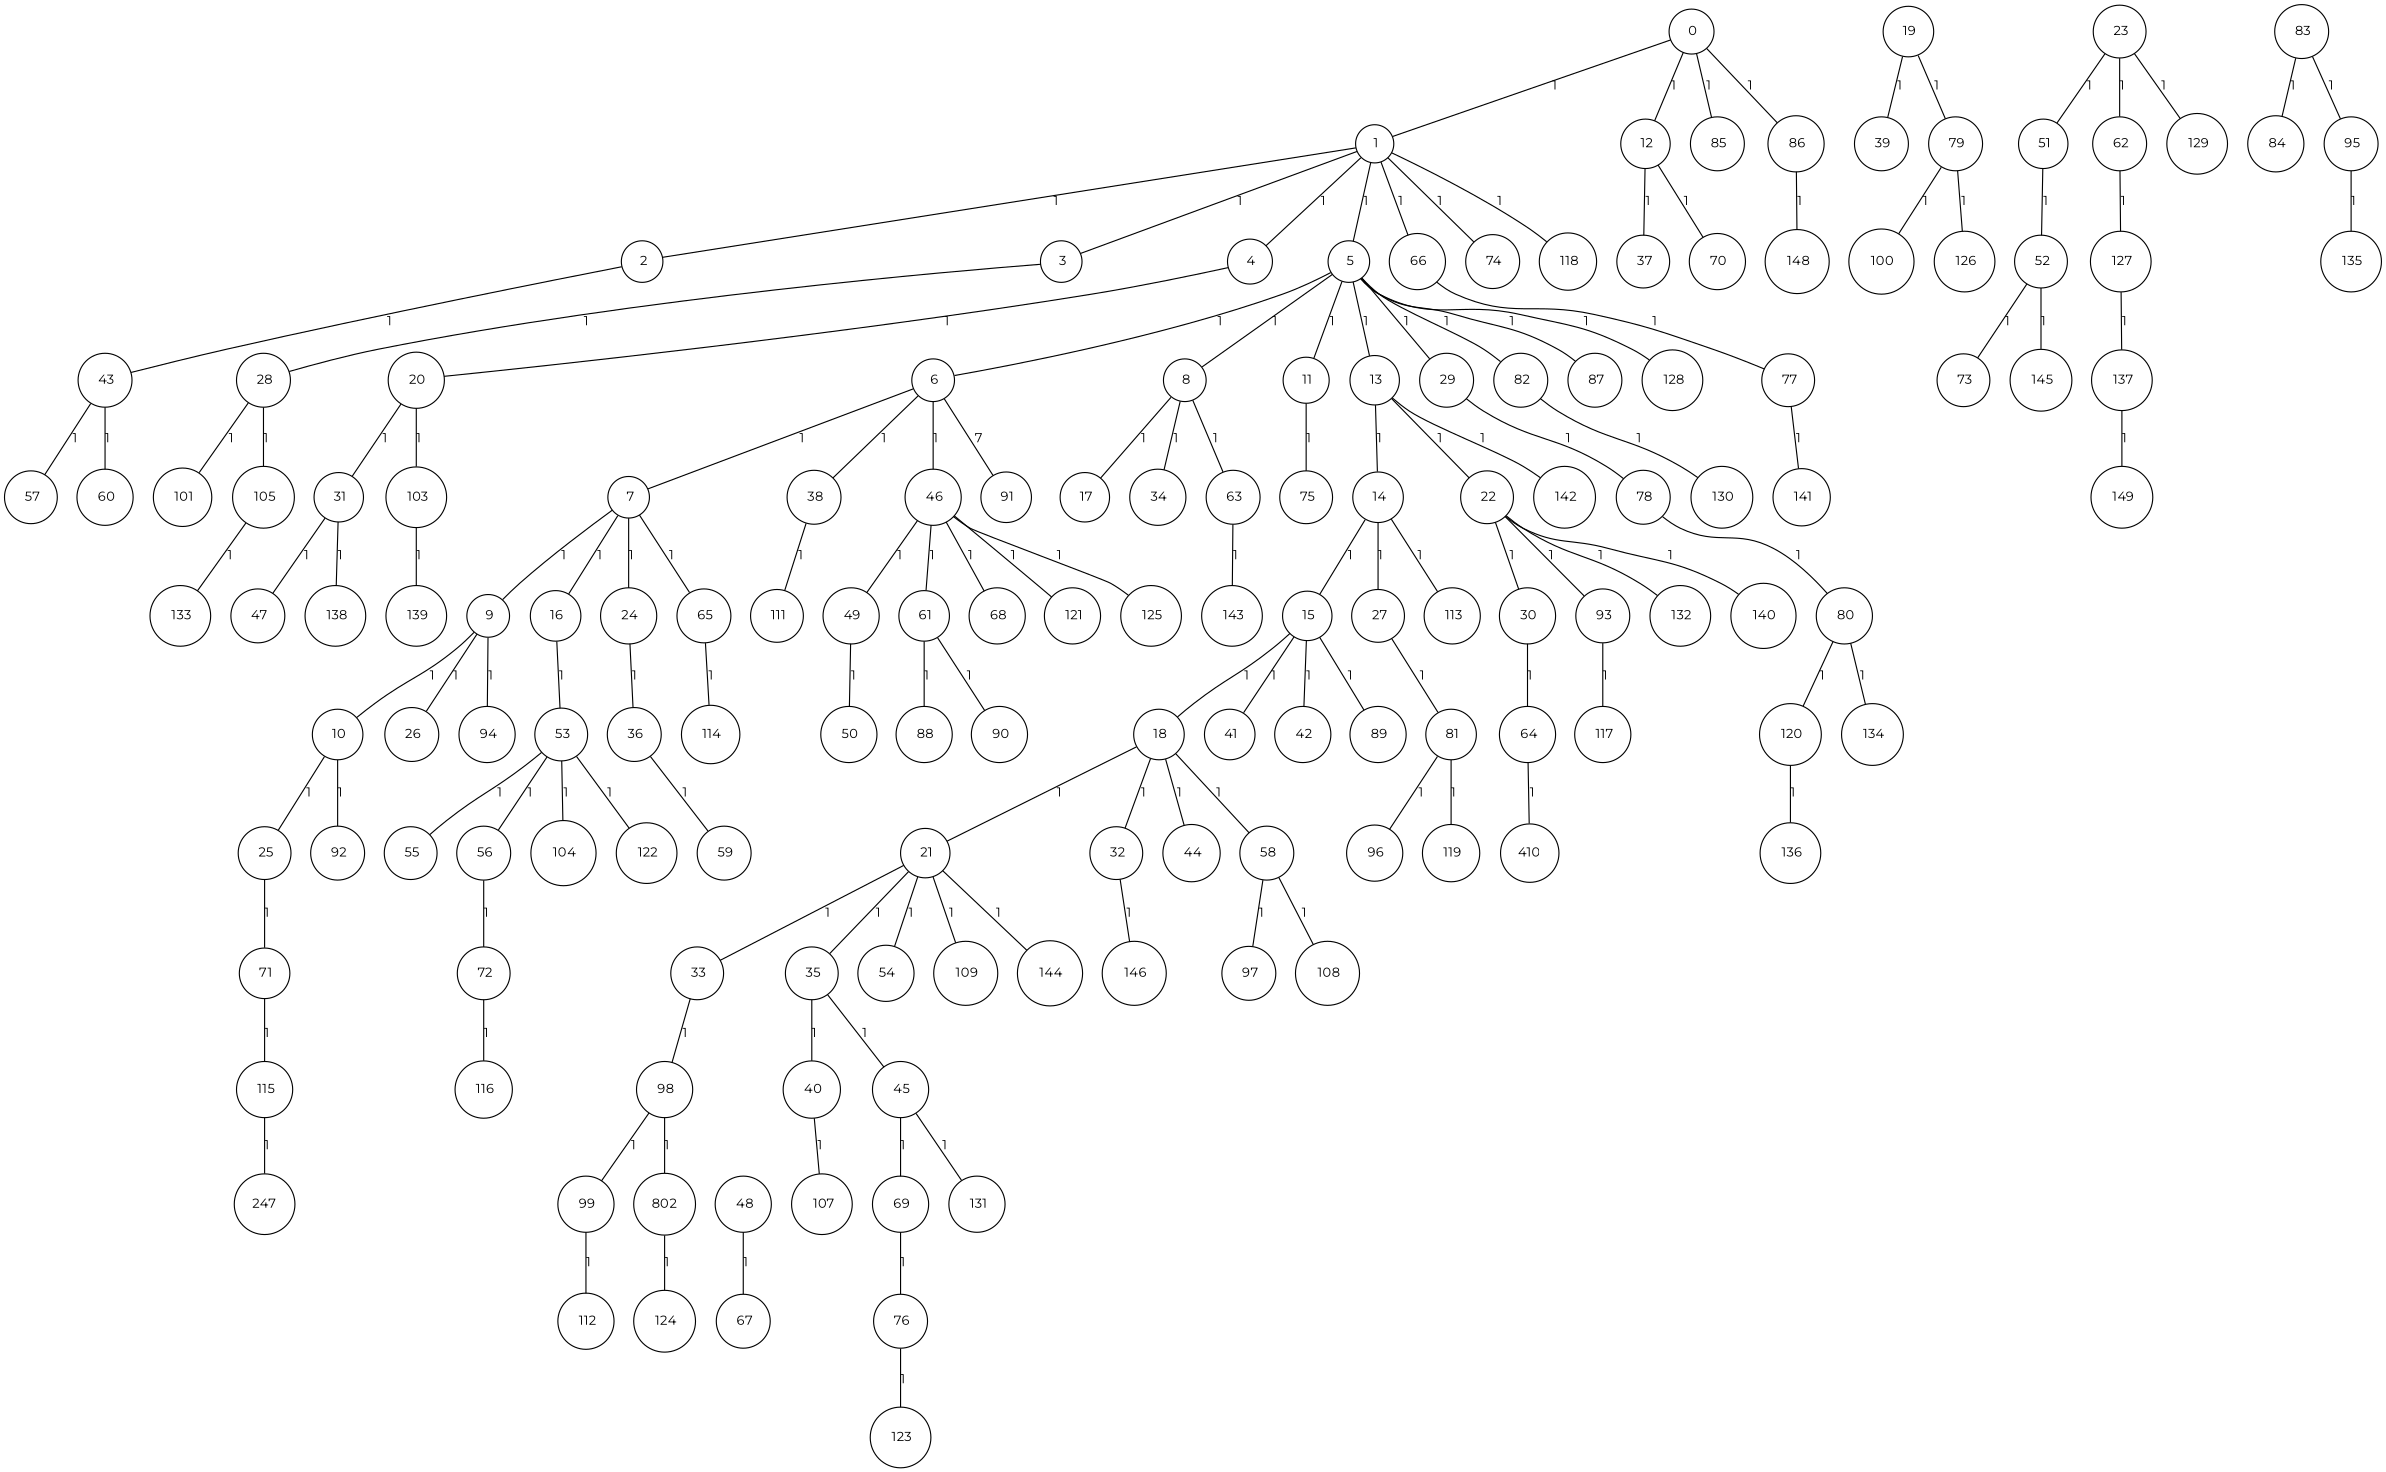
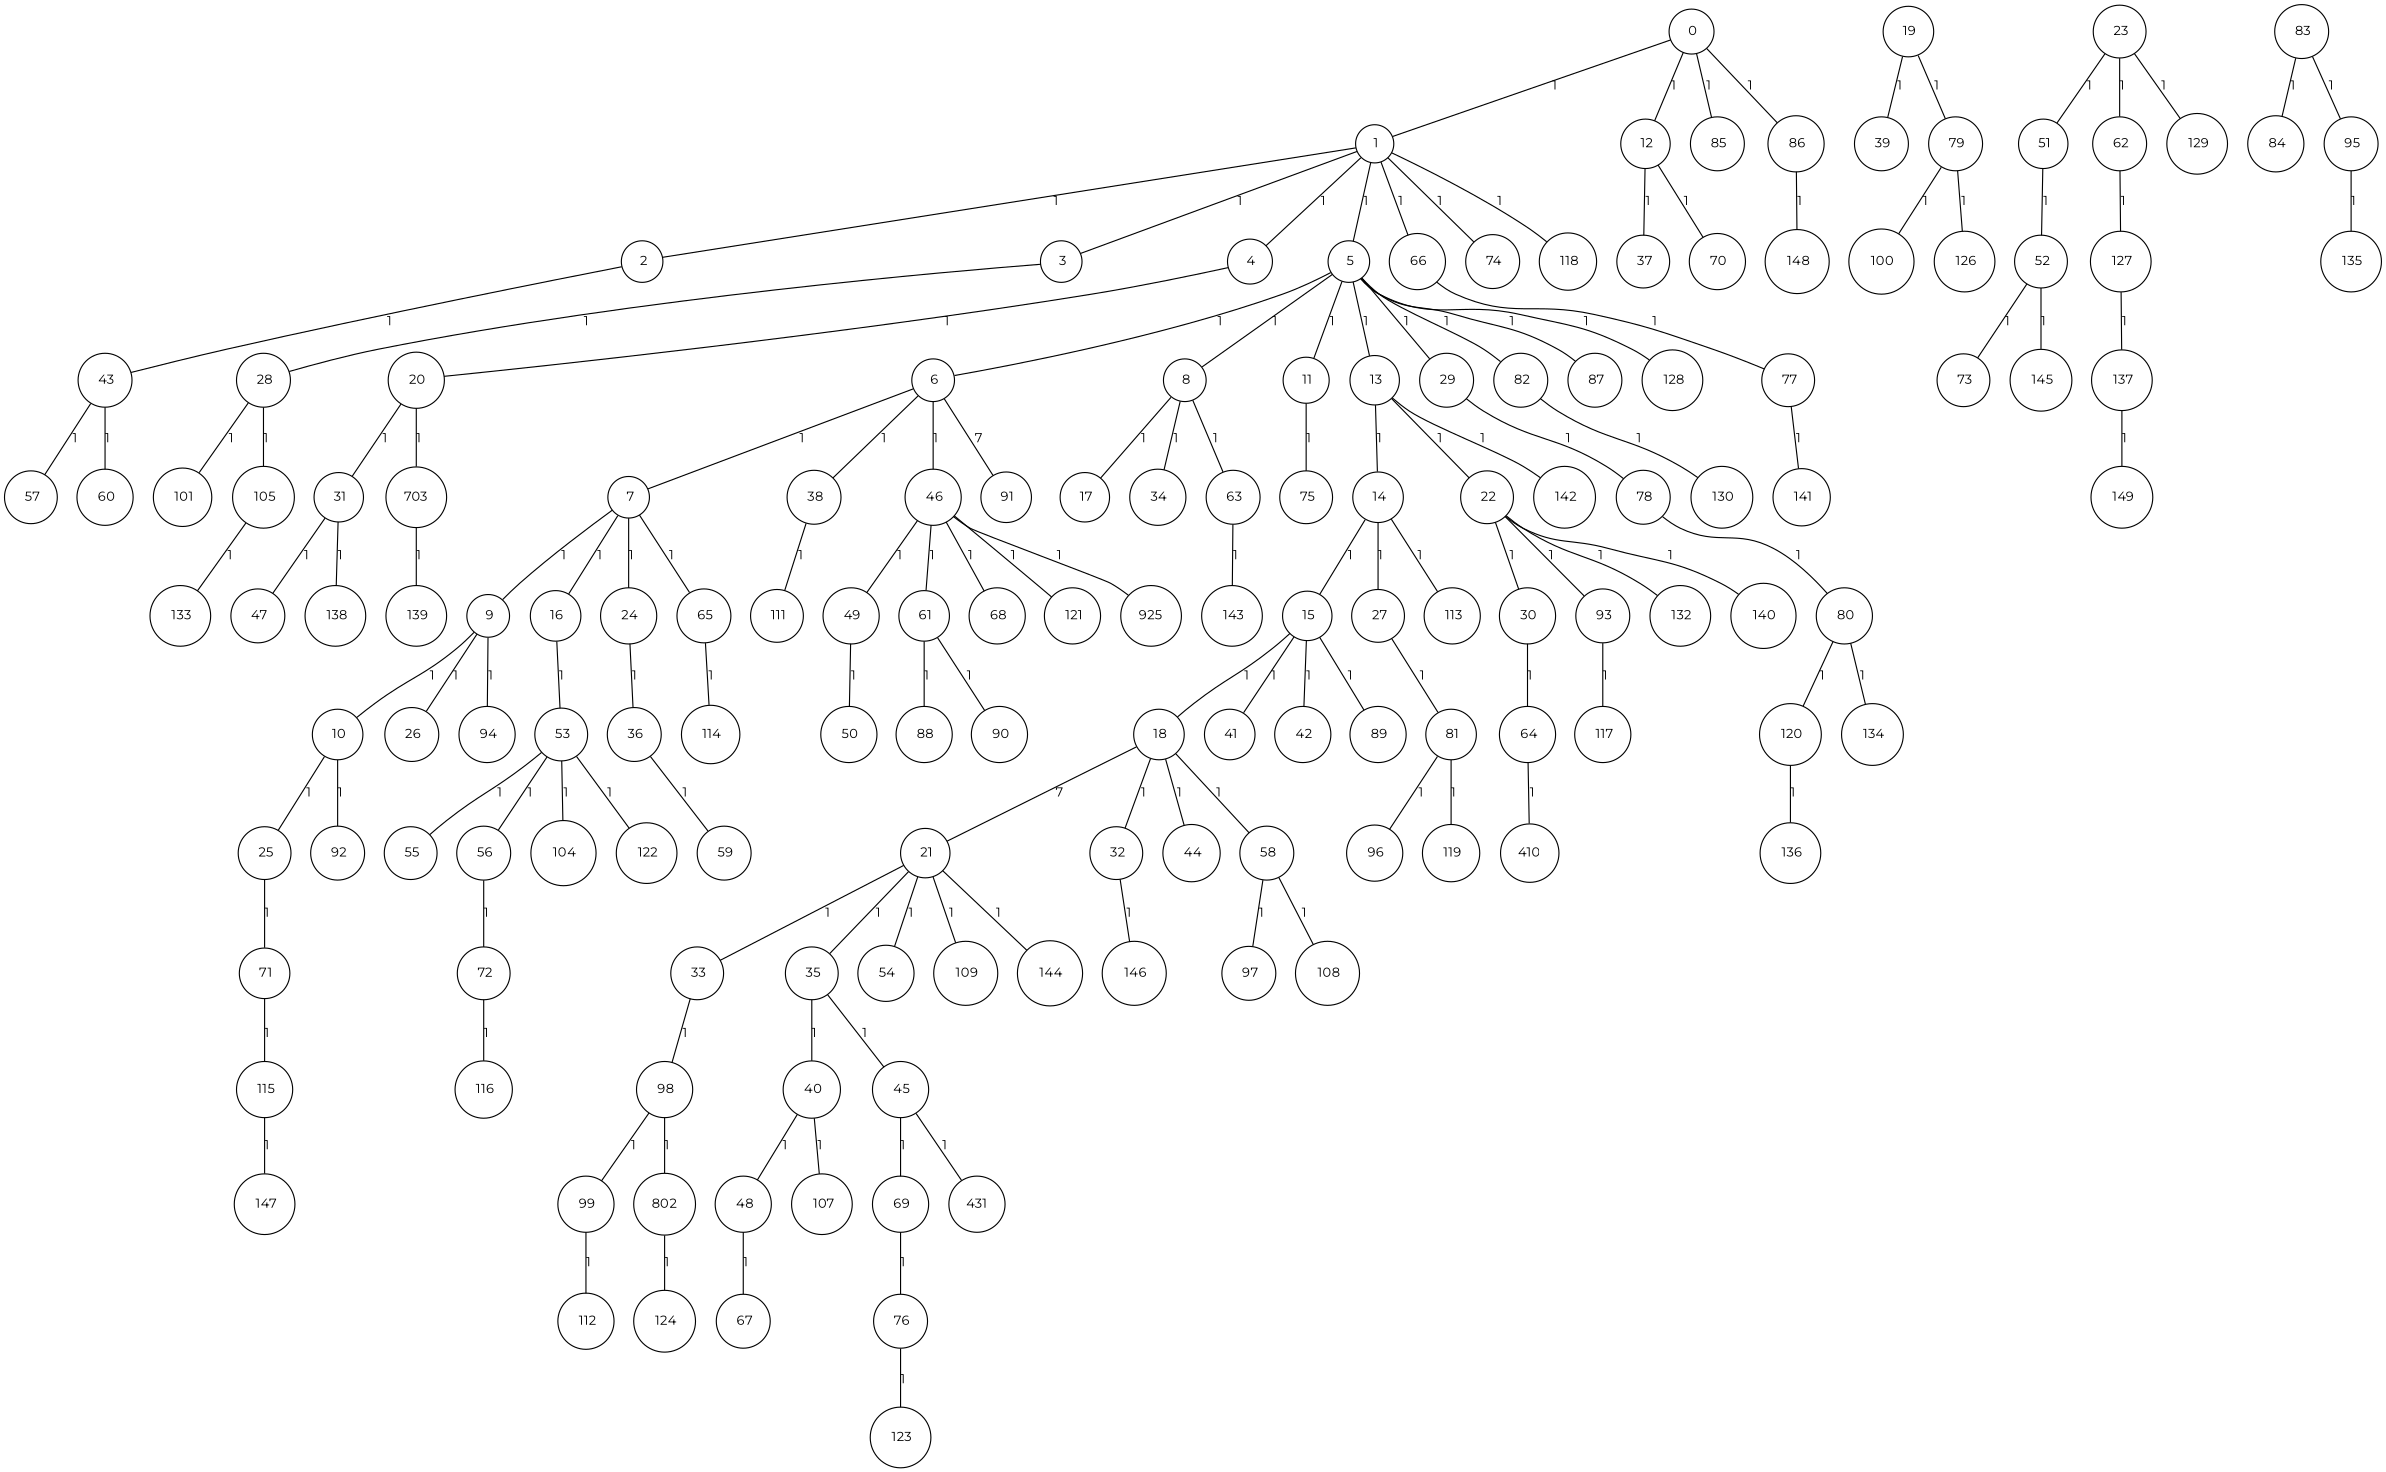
node "103": label "103" -> "703"
node "125": label "125" -> "925"
edge "18" -- "21": label "1" -> "7"
edge "40" -- "48": added, label "1"
node "247": label "247" -> "147"
node "131": label "131" -> "431"
